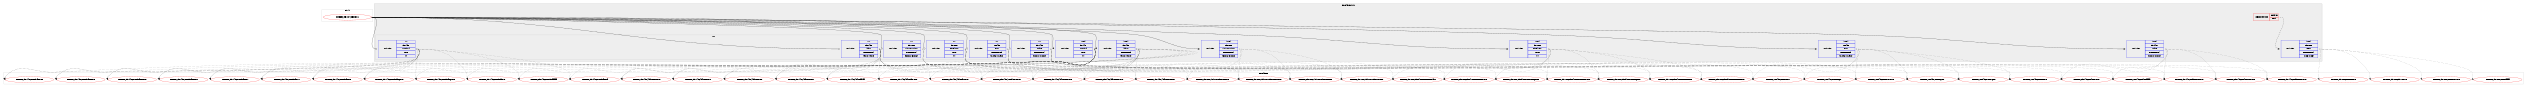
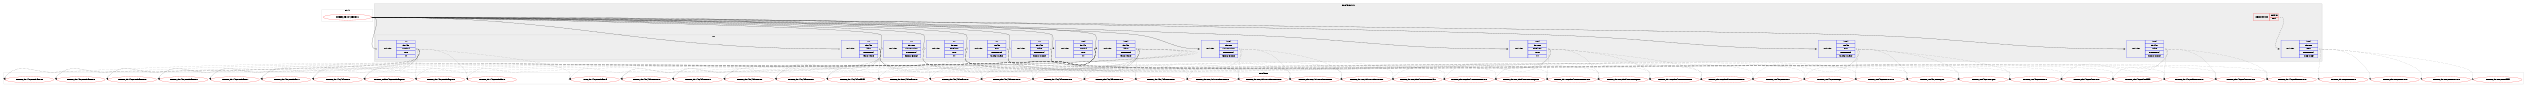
node "portage://dev-libs/protobuf-25.3": label "portage://dev-libs/protobuf-25.3" -> "portage://dev-libs/libfmt-25.3"
node "portage://dev-libs/protobuf-26.1-r1": label "portage://dev-libs/protobuf-26.1-r1" -> "portage://spdlog-libs/protobuf-26.1-r1"
node "portage://dev-libs/protobuf-9999": removed
node "portage://dev-libs/protobuf-21.9": label "portage://dev-libs/protobuf-21.9" -> "none://dev-libs/protobuf-21.9"
node "portage://dev-libs/libfmt-9.1.0-r1": label "portage://dev-libs/libfmt-9.1.0-r1" -> "portage://dev-bear/libfmt-9.1.0-r1"
node "portage://dev-libs/install-10.0.0-r1": label "portage://dev-libs/install-10.0.0-r1" -> "portage://dev-libs/libfmt-10.0.0-r1"
node "portage://use-libs/spdlog-9999": label "portage://use-libs/spdlog-9999" -> "portage://dev-libs/spdlog-9999"
node "portage://dev-cpp/dev-1.14.0": label "portage://dev-cpp/dev-1.14.0" -> "portage://dev-cpp/gtest-1.14.0"
